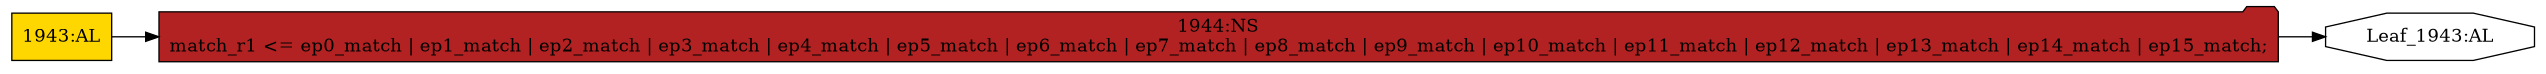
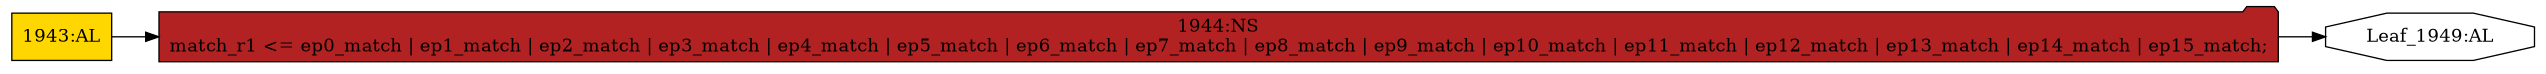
node "Leaf_1943:AL": label "Leaf_1943:AL" -> "Leaf_1949:AL"
